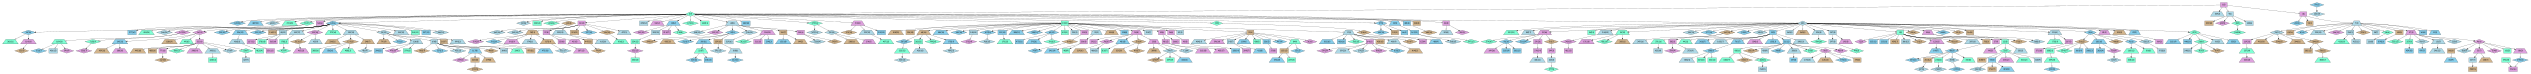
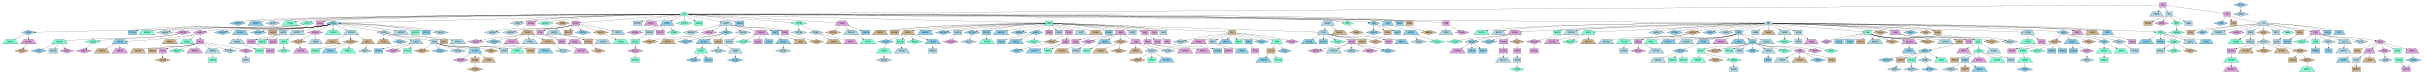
node "303(14)": fillcolor aquamarine -> plum
edge "7(2)" -> "75(17)": now "291(9)" -> "75(17)"
node "124(7)": fillcolor tan -> skyblue
node "429(9)": fillcolor aquamarine -> plum
node "167(12)": shape box -> trapezium
edge "155(6)" -> "220(34)": now "152(18)" -> "220(34)"
edge "99(9)" -> "306(8)": now "195(9)" -> "306(8)"
edge "17(4)" -> "400(9)": reversed
node "404(19)": shape trapezium -> diamond
node "386(15)": shape box -> trapezium
edge "46(6)" -> "183(8)": now "154(6)" -> "183(8)"
node "230(7)": fillcolor aquamarine -> plum
node "489(21)": shape diamond -> box
node "441(13)": added
